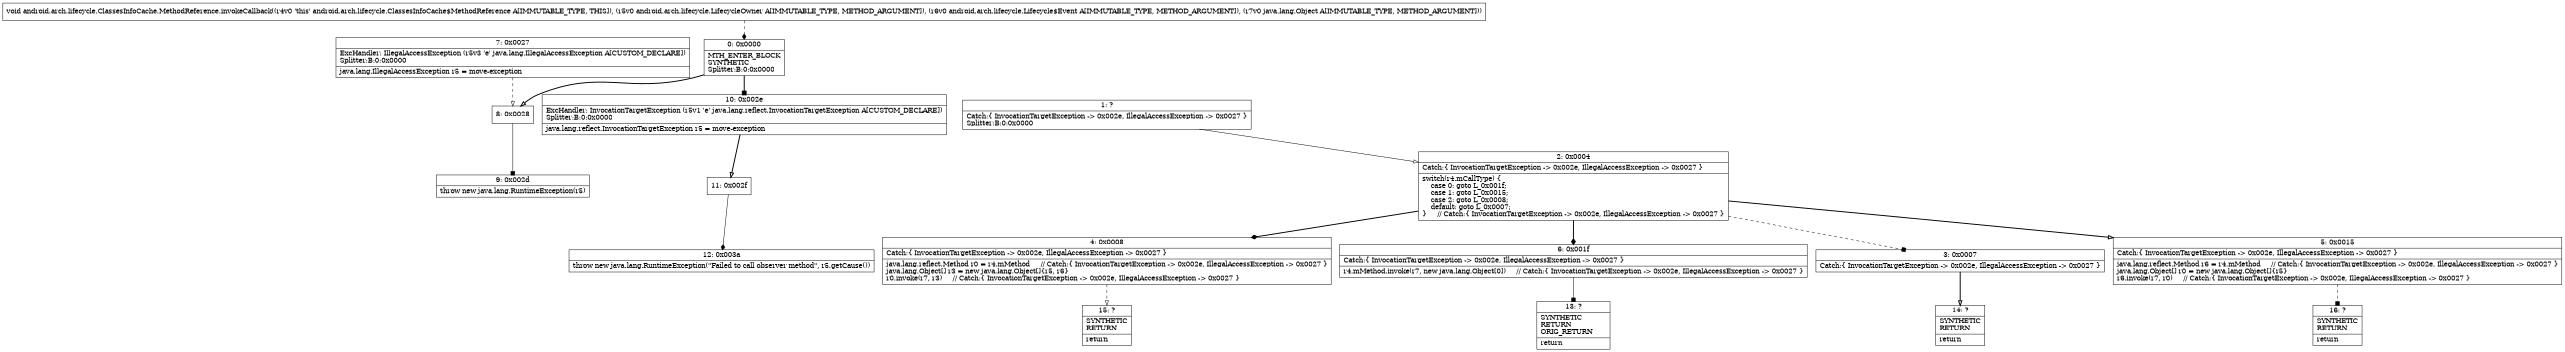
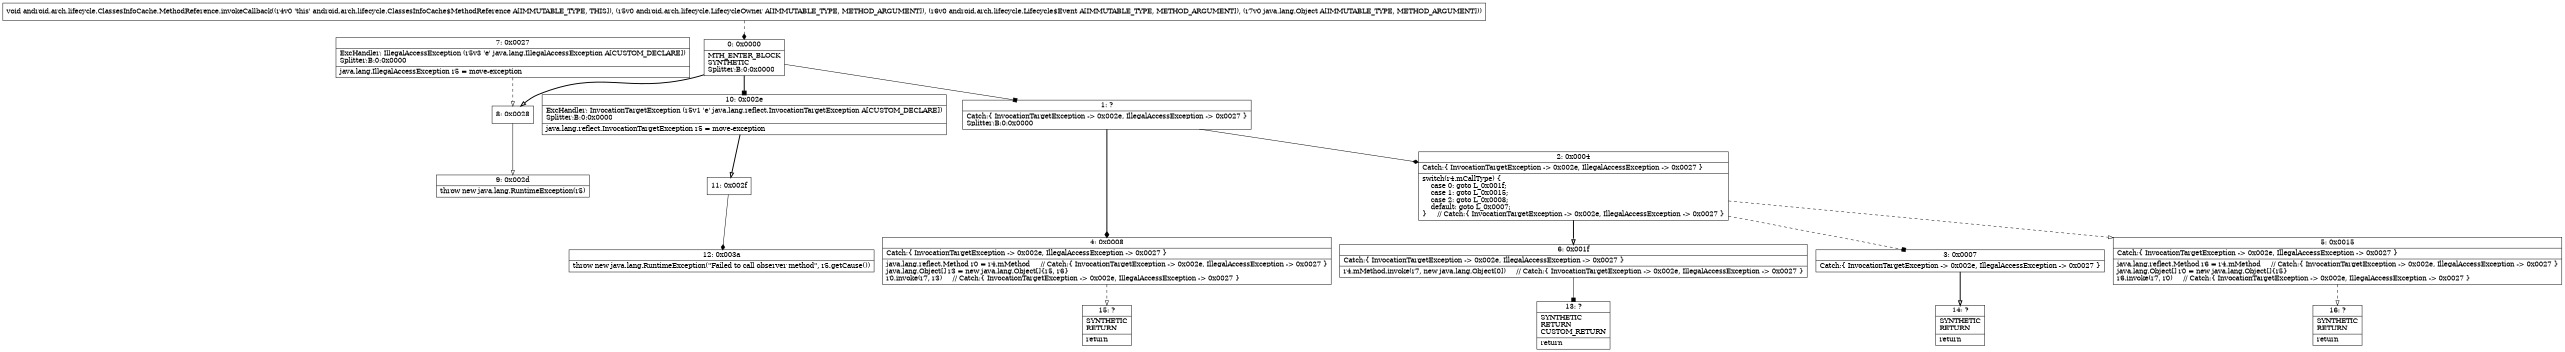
edge "0: 0x0000" -> "1: ?": added
edge "1: ?" -> "2: 0x0004": arrowhead onormal -> diamond
edge "8: 0x0028" -> "9: 0x002d": arrowhead box -> onormal
edge "2: 0x0004" -> "5: 0x0015": style bold -> dashed
edge "2: 0x0004" -> "4: 0x0008": now "1: ?" -> "4: 0x0008"
edge "2: 0x0004" -> "6: 0x001f": arrowhead diamond -> onormal
edge "5: 0x0015" -> "16: ?": arrowhead box -> onormal
node "13: ?": text "ORIG_RETURN" -> "CUSTOM_RETURN"
